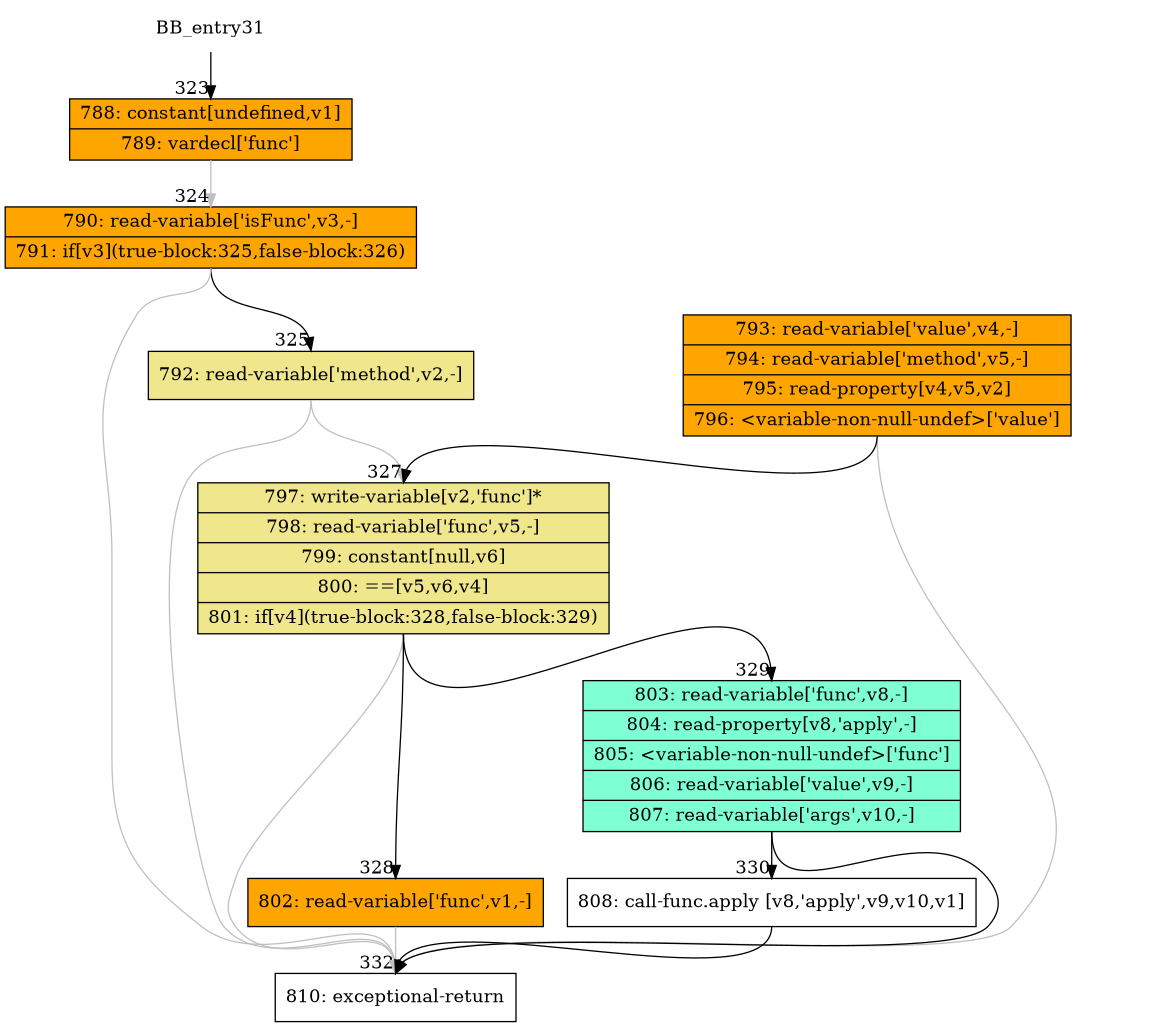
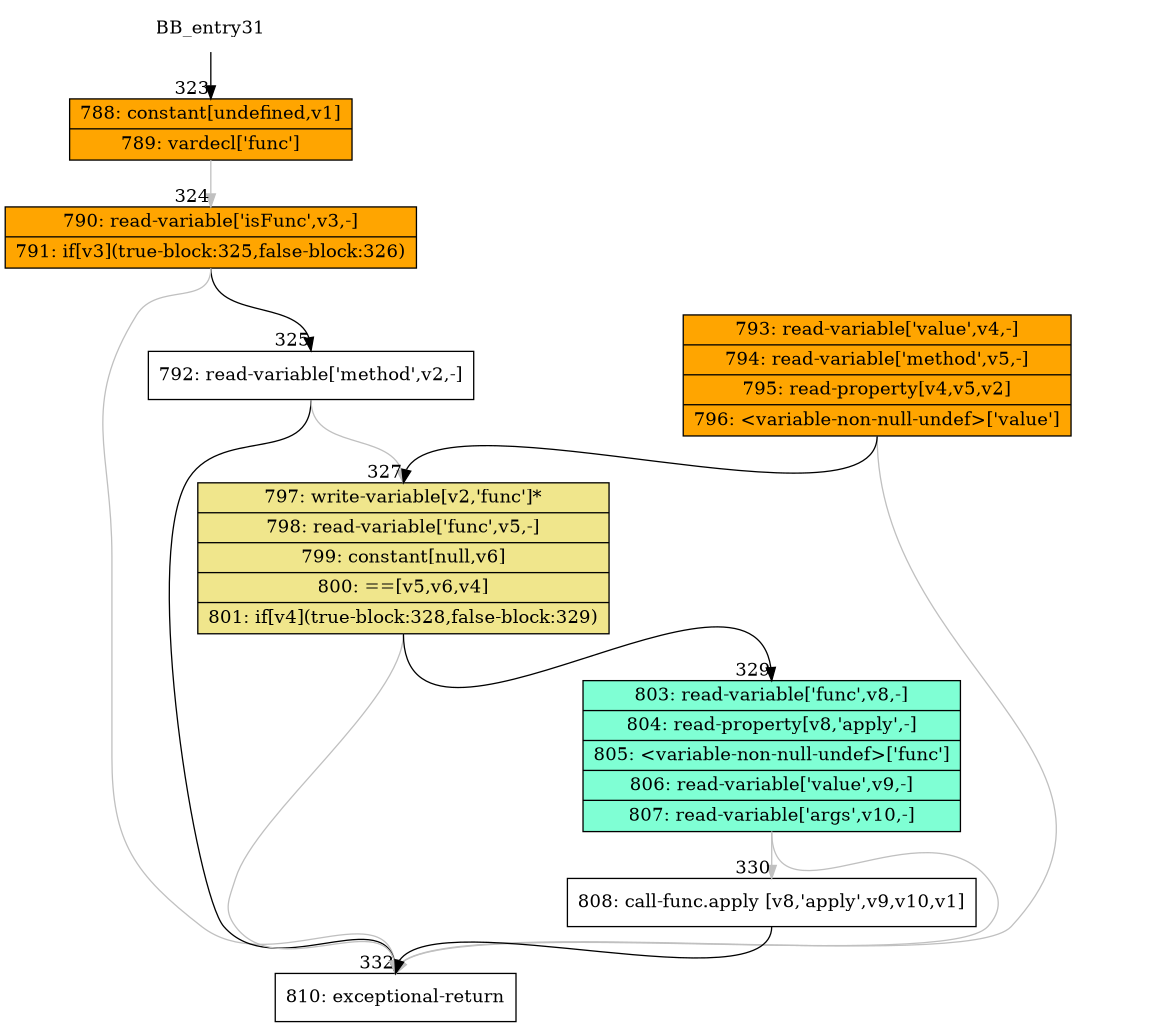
node "792: read-variable['method',v2,-]": fillcolor khaki -> white
edge "792: read-variable['method',v2,-]" -> "810: exceptional-return": color gray -> black
edge "803: read-variable['func',v8,-]" -> "808: call-func.apply [v8,'apply',v9,v10,v1]": color black -> gray
node "802: read-variable['func',v1,-]": removed
edge "803: read-variable['func',v8,-]" -> "810: exceptional-return": color black -> gray
